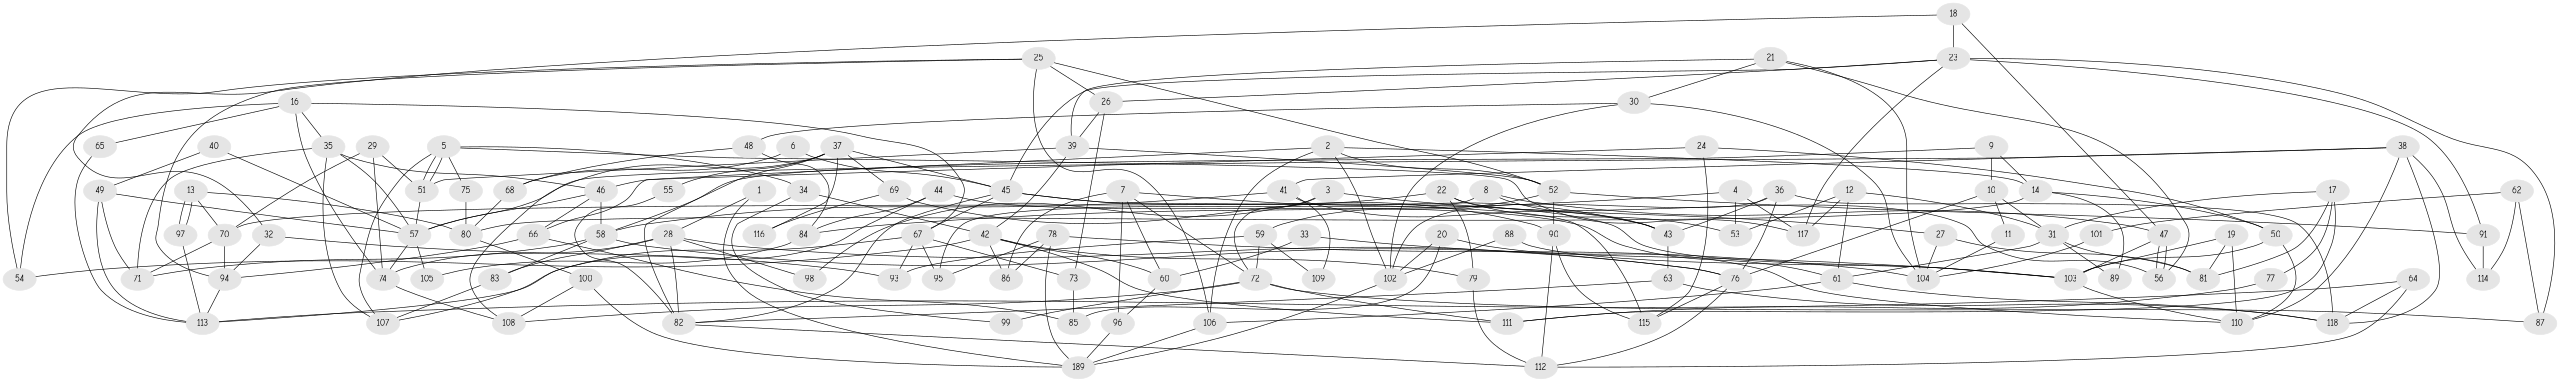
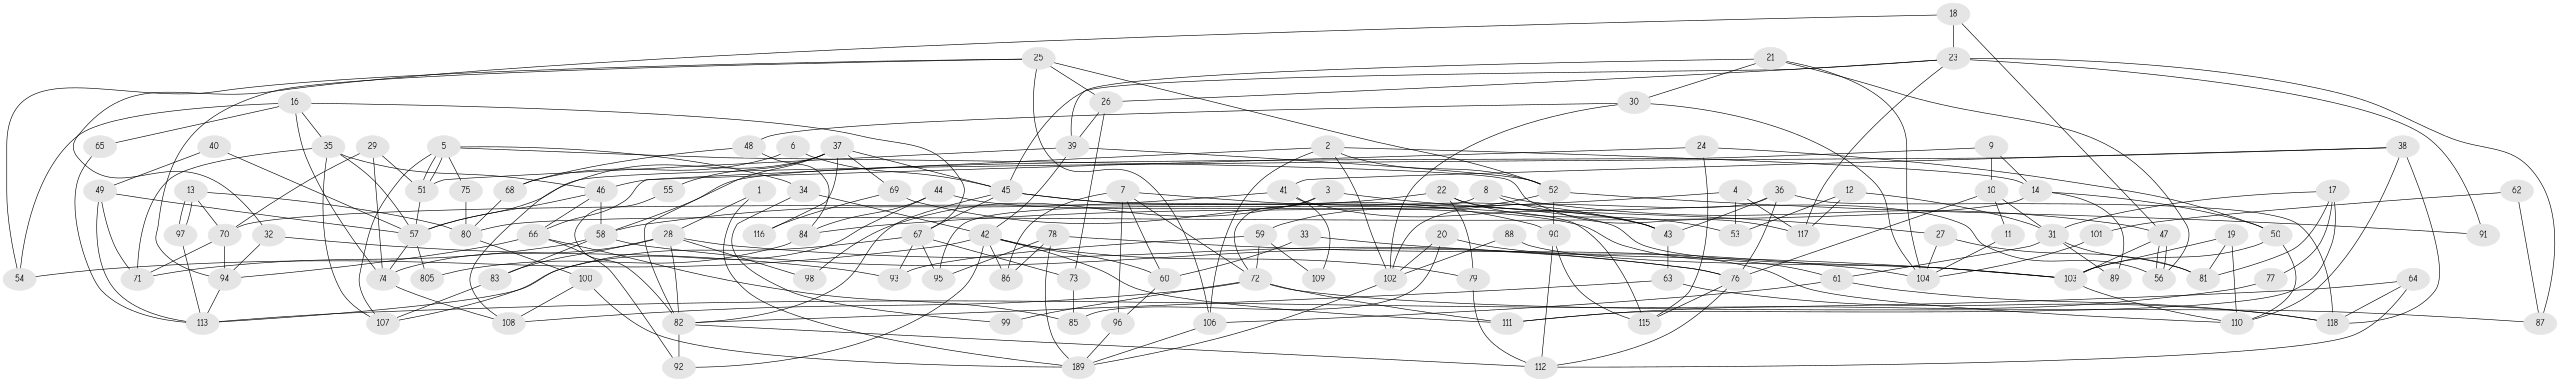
edge "12" -- "61": removed
node "105": label "105" -> "805"
node "114": removed
node "92": added
